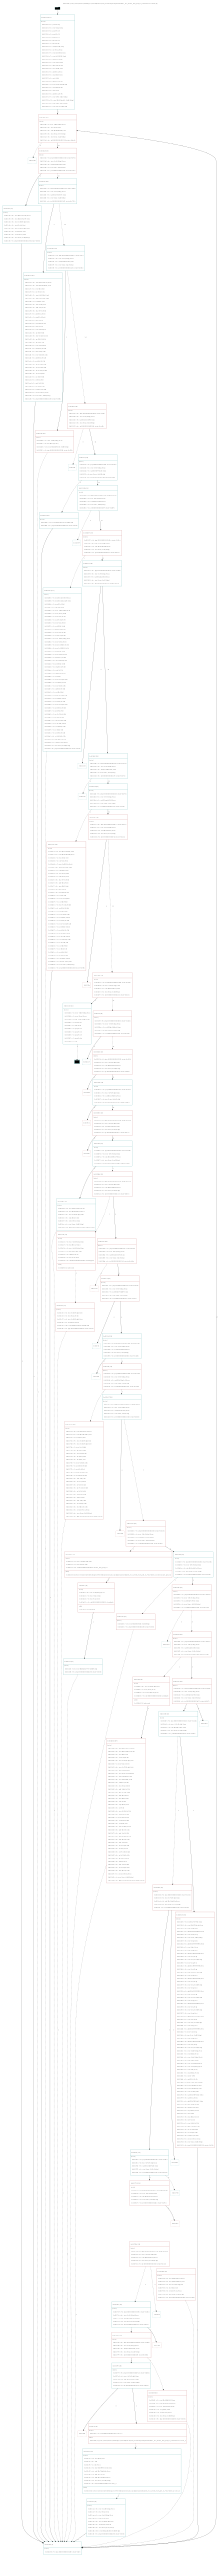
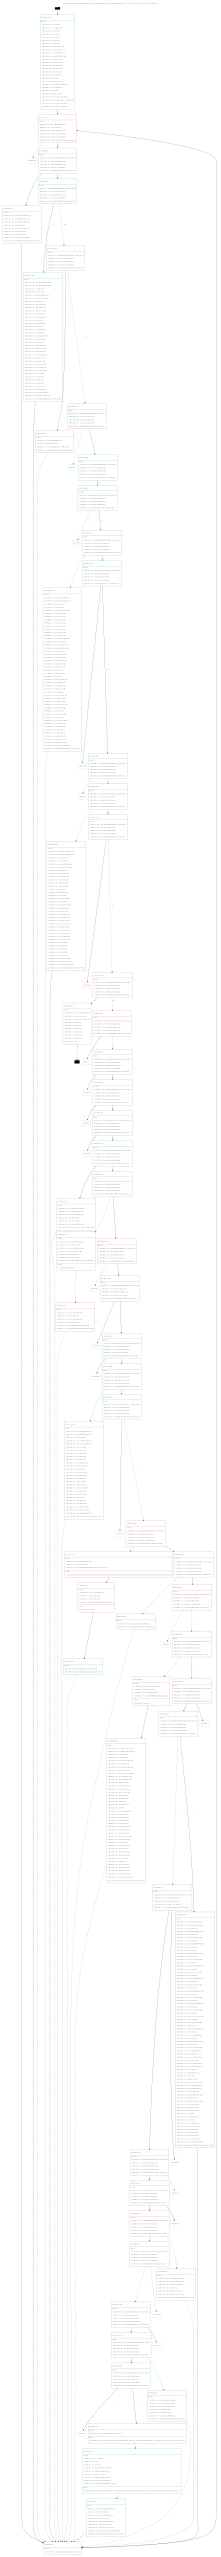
node "0x401baa [15]": removed
node "0x40172f [28]": added
